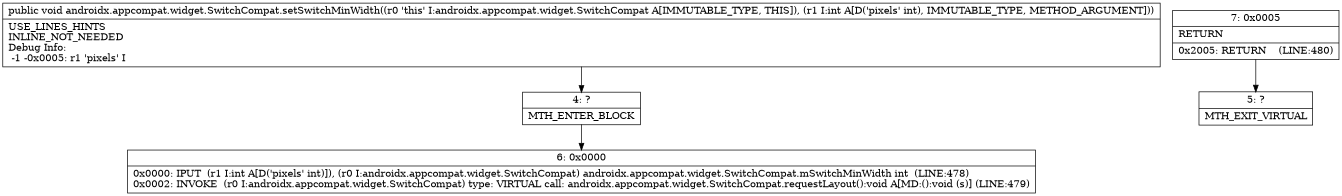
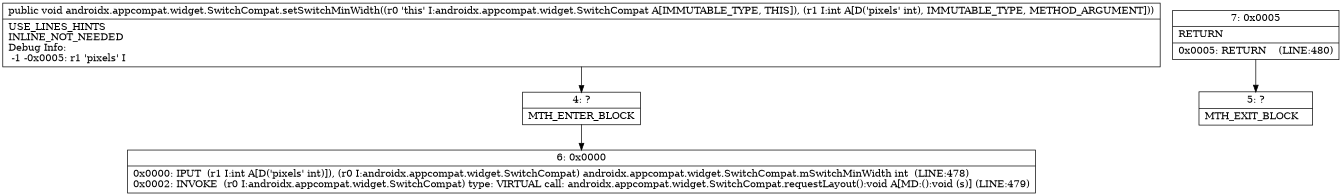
node "7: 0x0005": text "0x2005: RETURN    (LINE:480)" -> "0x0005: RETURN    (LINE:480)"
node "5: ?": text "MTH_EXIT_VIRTUAL" -> "MTH_EXIT_BLOCK"
